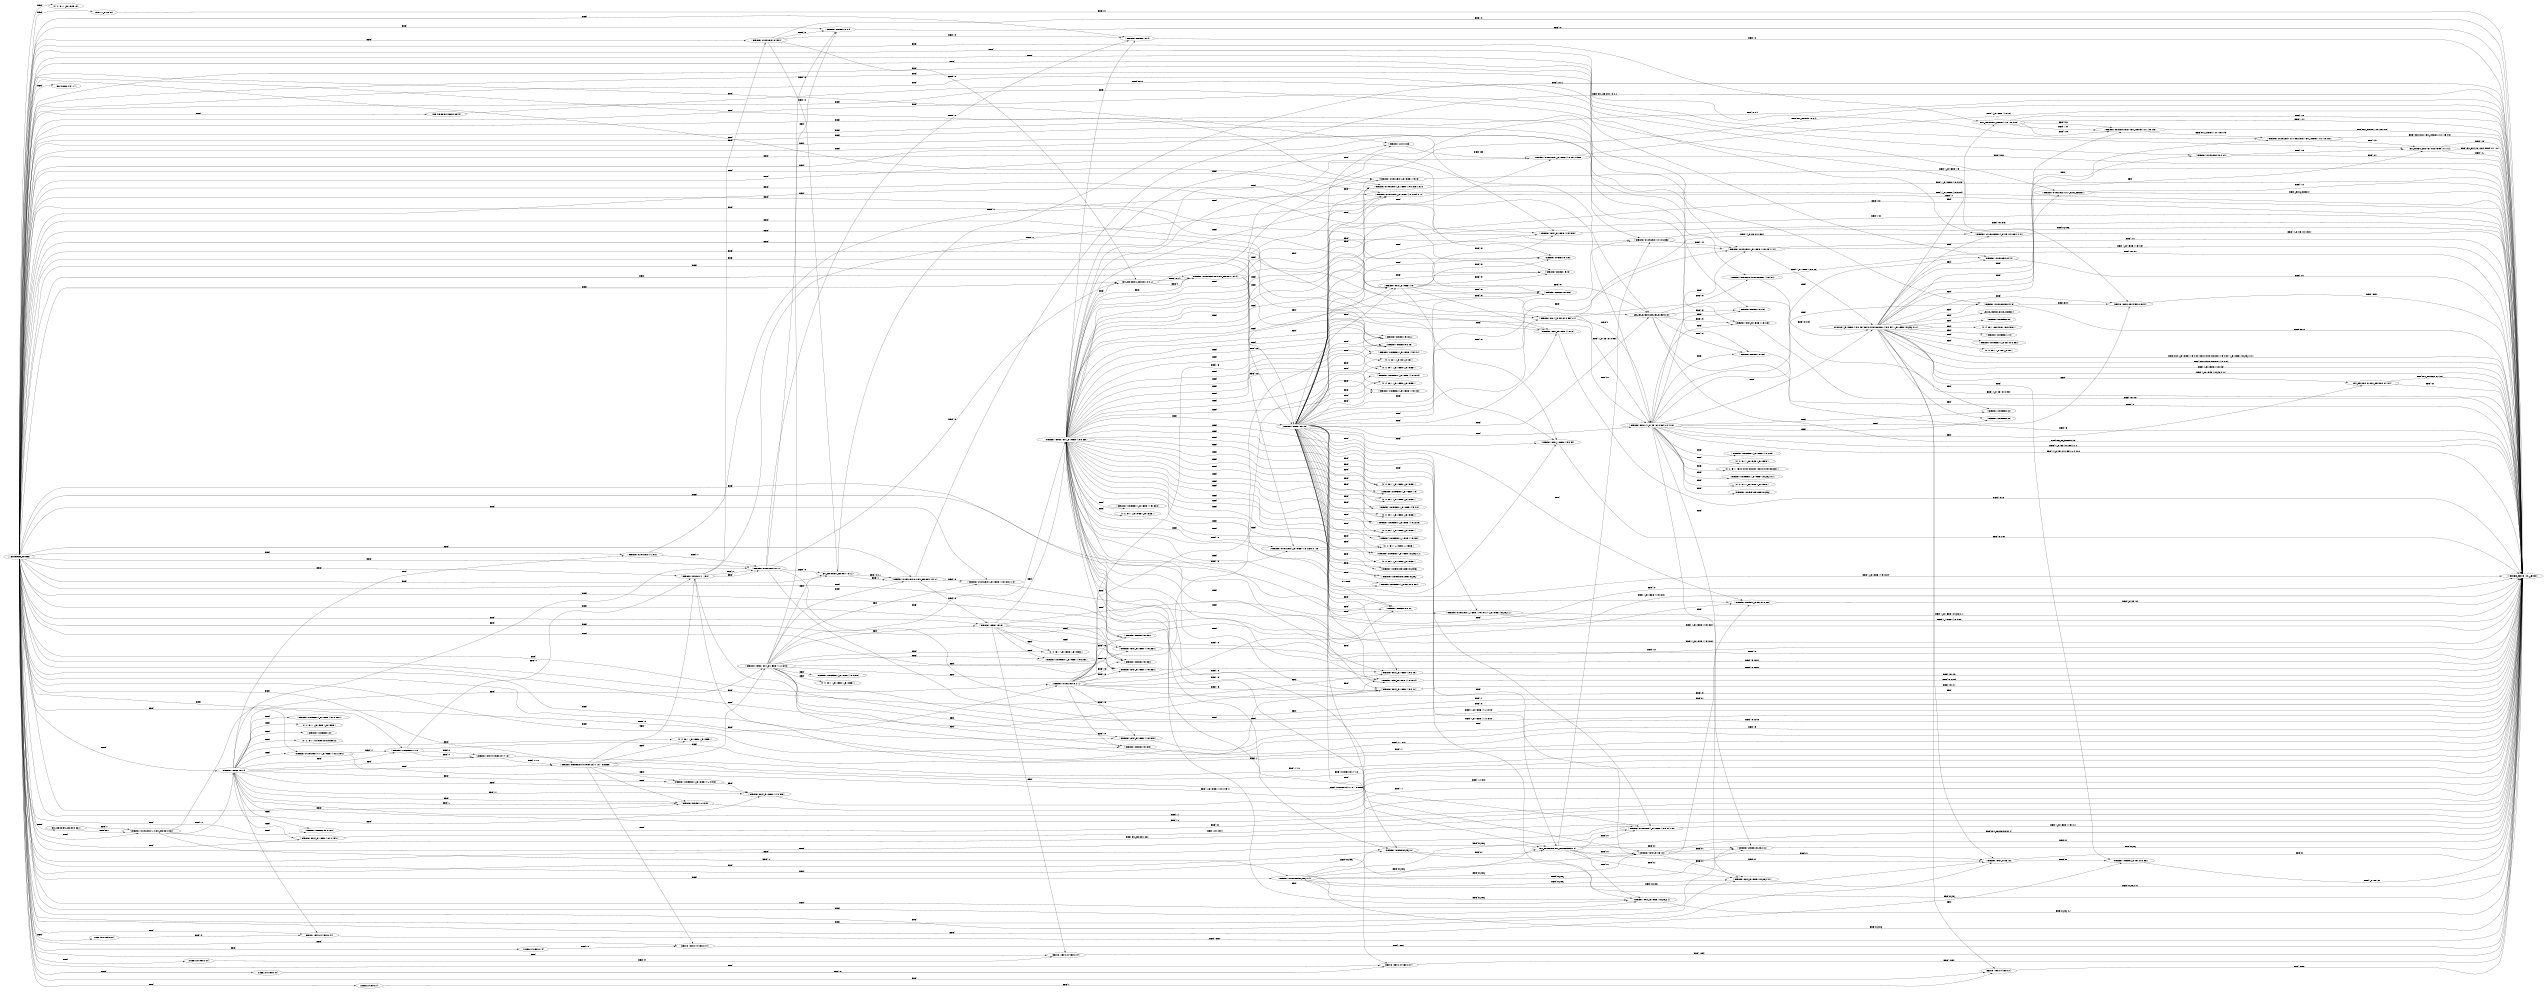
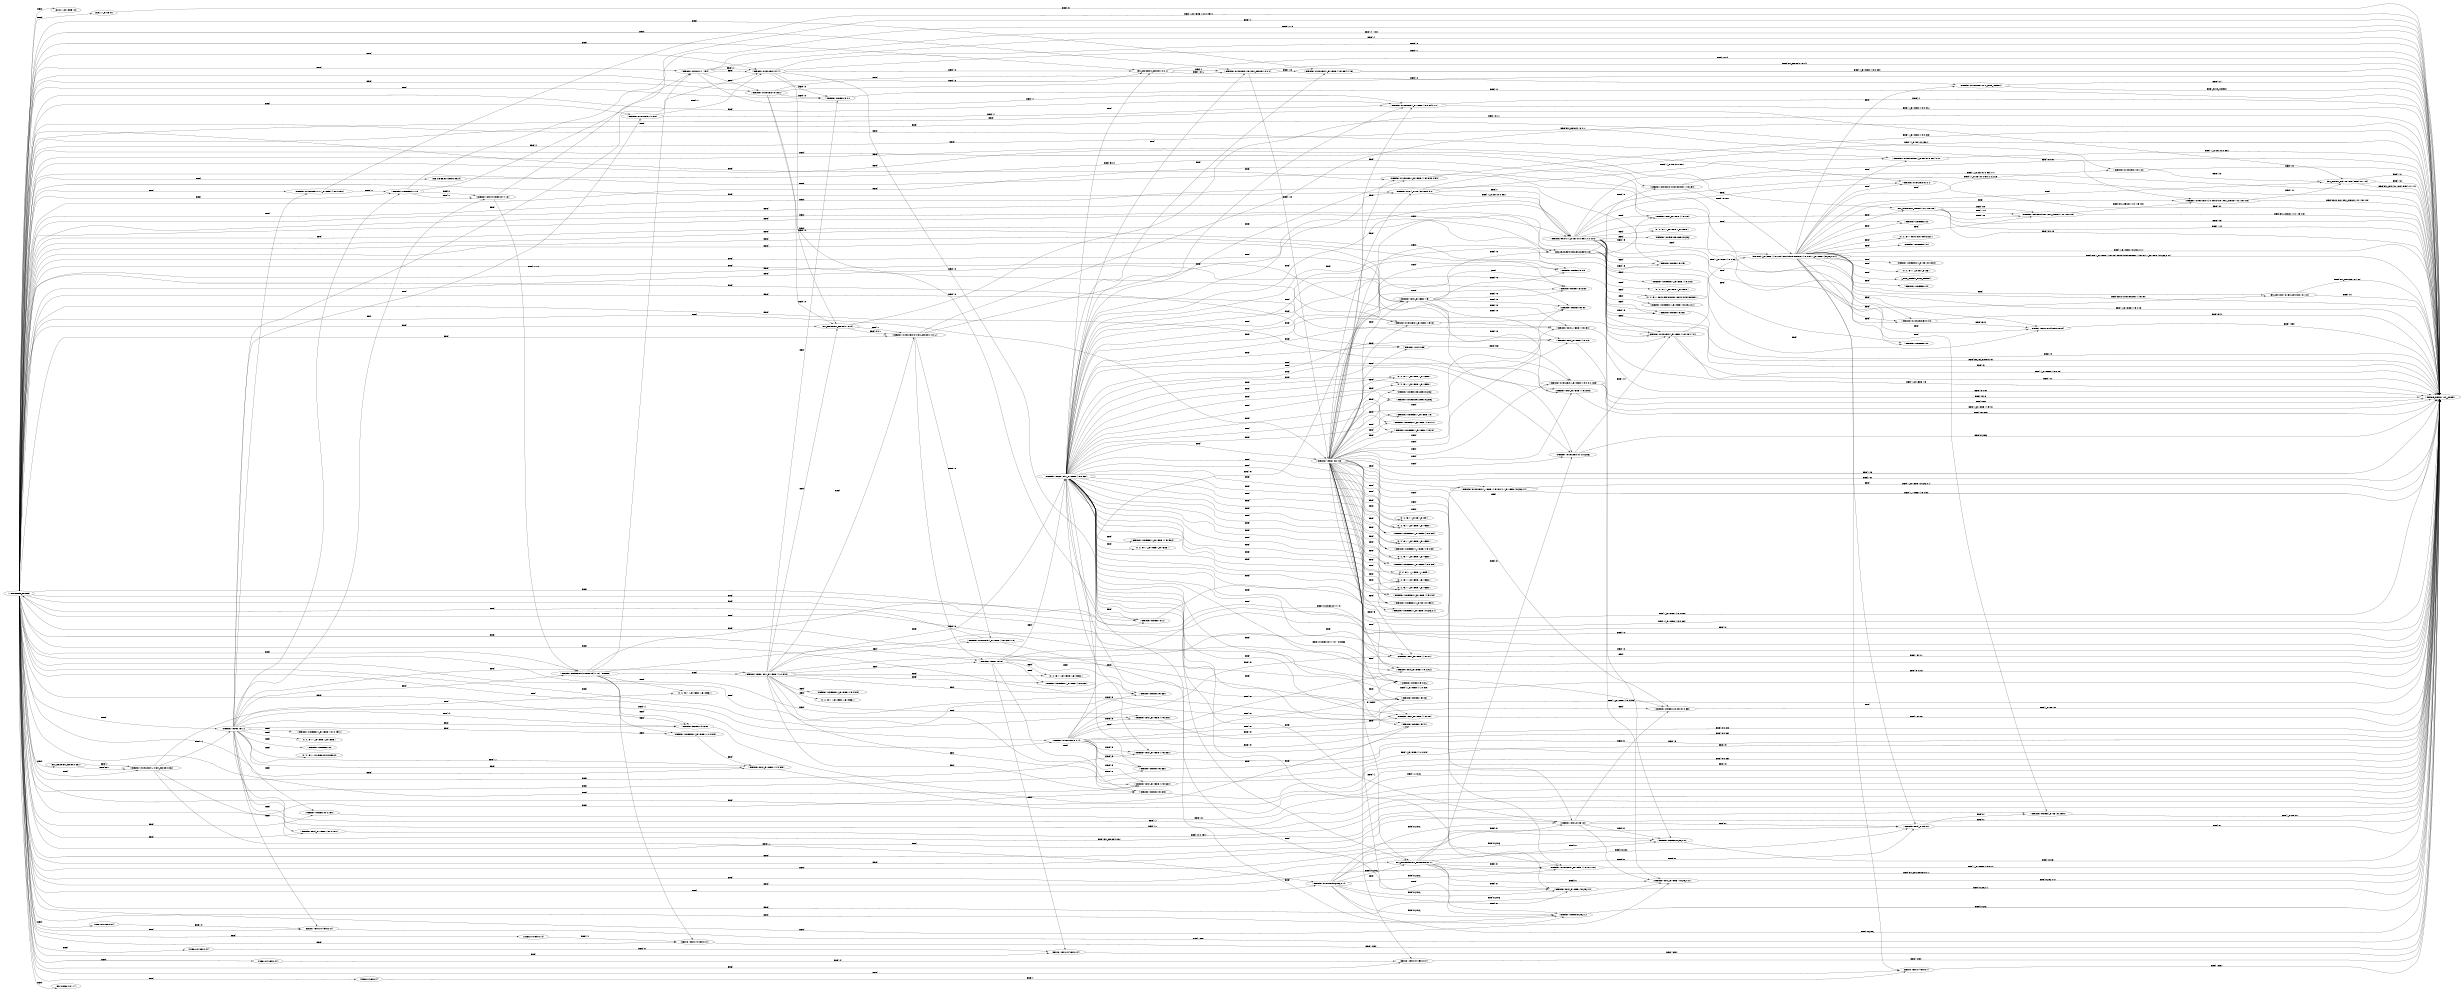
node "(UNKNOWN,_DWORD *a1)": label "(UNKNOWN,_DWORD *a1)" -> "(PARAM,_DWORD *a1)"
edge "(<operator>.logicalNot,!*(_DWORD *)(v5 + 332))" -> "(<operator>.equals,(*((_BYTE *)a1 + 591) & 2) == 0)": now "(<operator>.assignment,v9 = Curl_ccalloc(1, v8 + 4))" -> "(<operator>.equals,(*((_BYTE *)a1 + 591) & 2) == 0)"
node "(UNKNOWN,const struct sockaddr *,const struct sockaddr *)": label "(UNKNOWN,const struct sockaddr *,const struct sockaddr *)" -> "(UNKNOWN,const tftp sockaddr *,const struct sockaddr *)"
edge "(METHOD,tftp_connect)" -> "(<operator>.assignment,*(_DWORD *)(v5 + 328) = v9)": reversed
edge "(<operator>.logicalNot,!v10)" -> "(<operator>.cast,(_DWORD *)(v5 + 324))": label "CDG: " -> "DDG: v5"
edge "(<operator>.addition,a1[20] + 4)" -> "(Curl_conncontrol,Curl_conncontrol(a1, 1))": reversed
